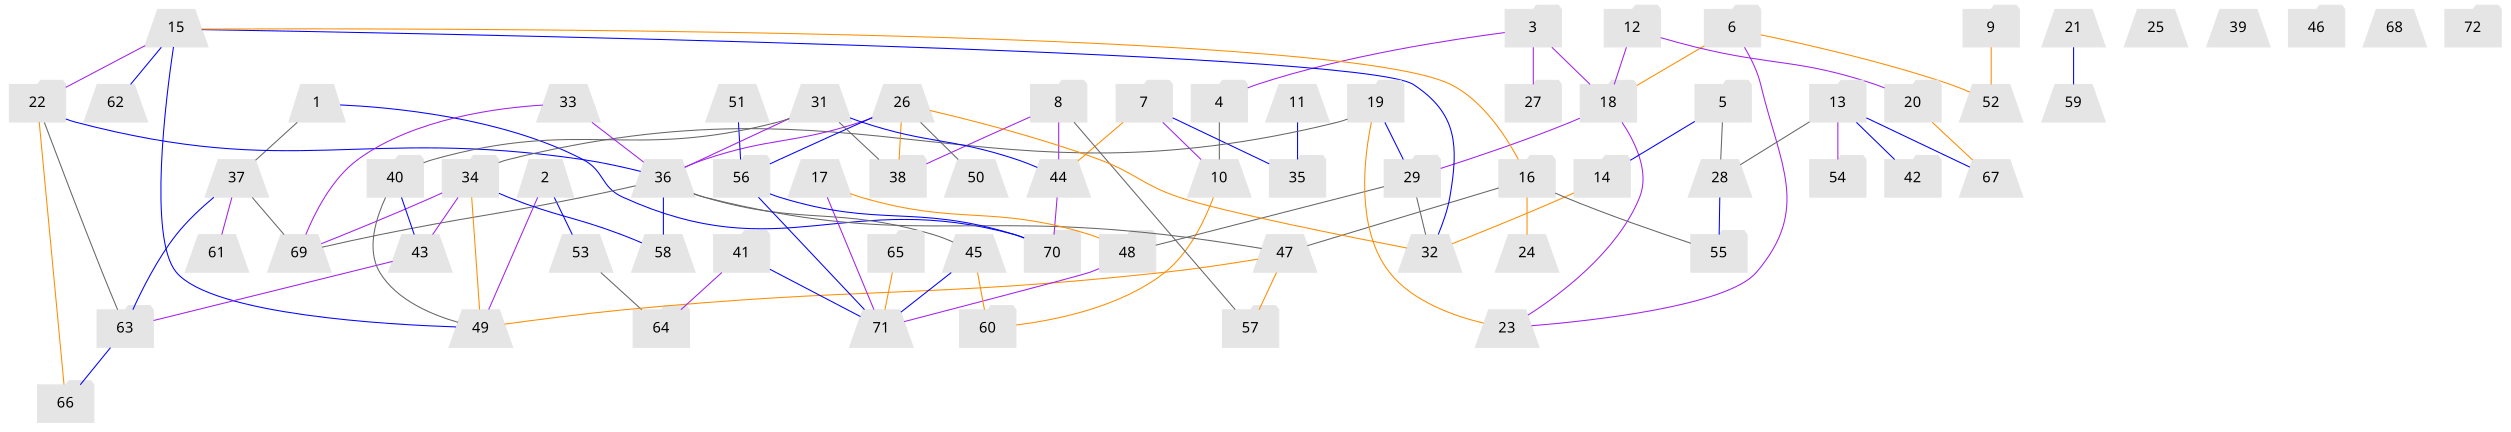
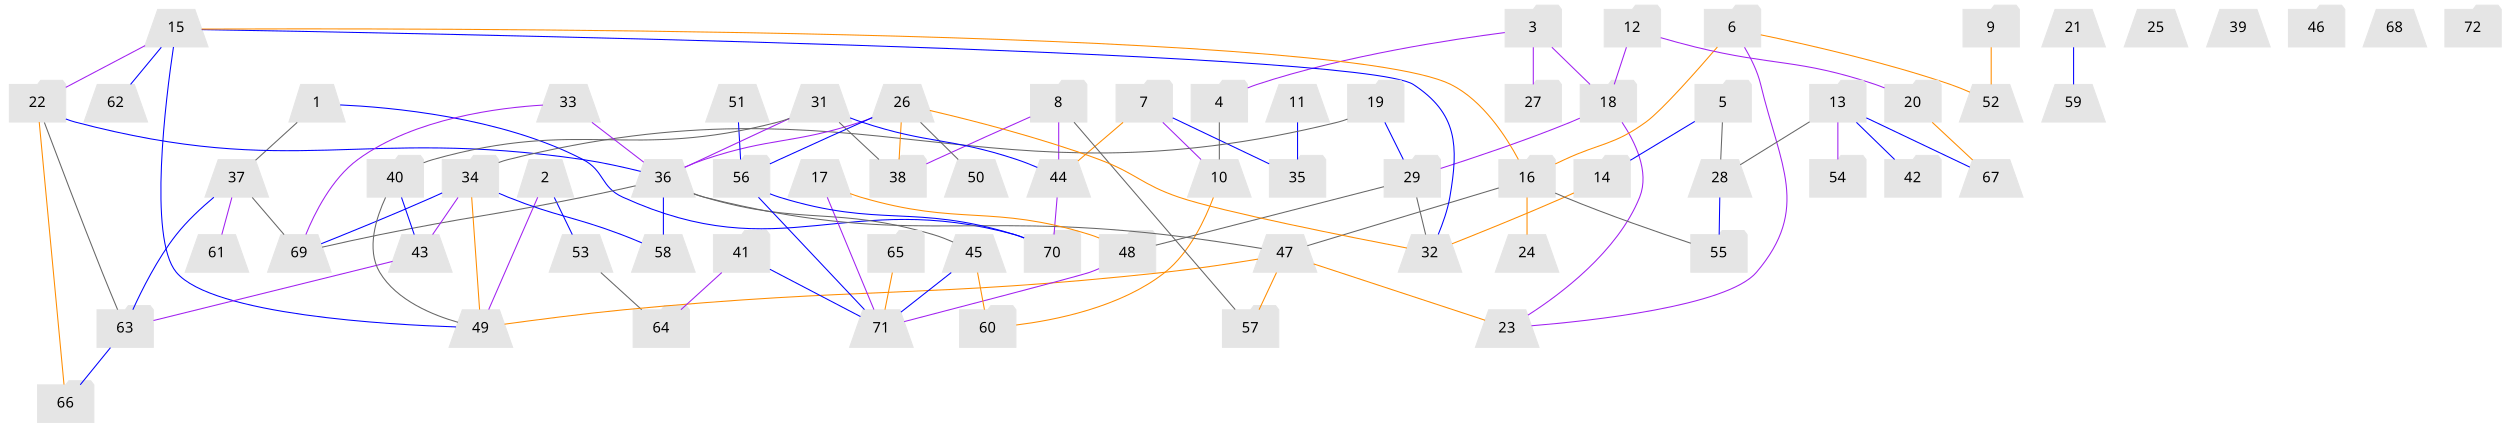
edge "6" -- "18": now "6" -- "16"
edge "34" -- "69": color purple -> blue
edge "19" -- "23": now "47" -- "23"
